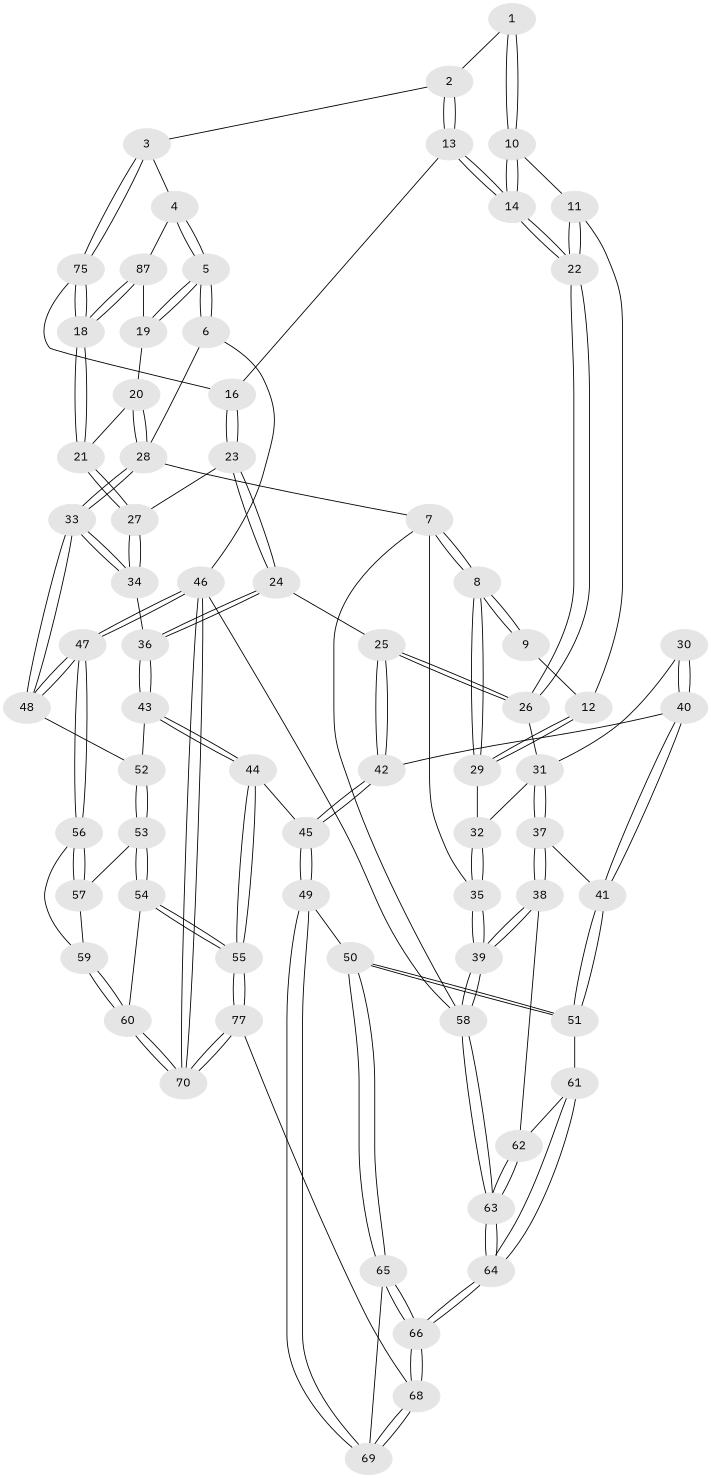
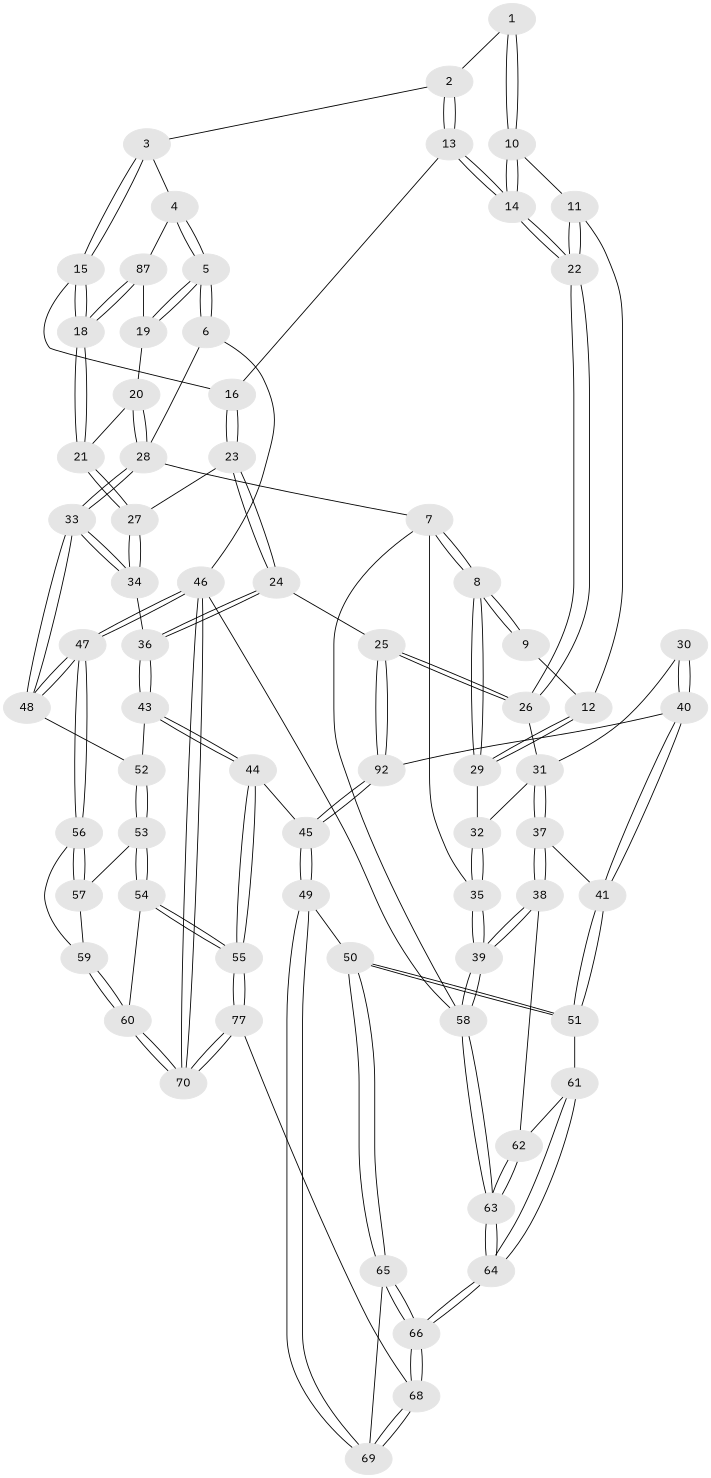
node "75": label "75" -> "15"
node "42": label "42" -> "92"
